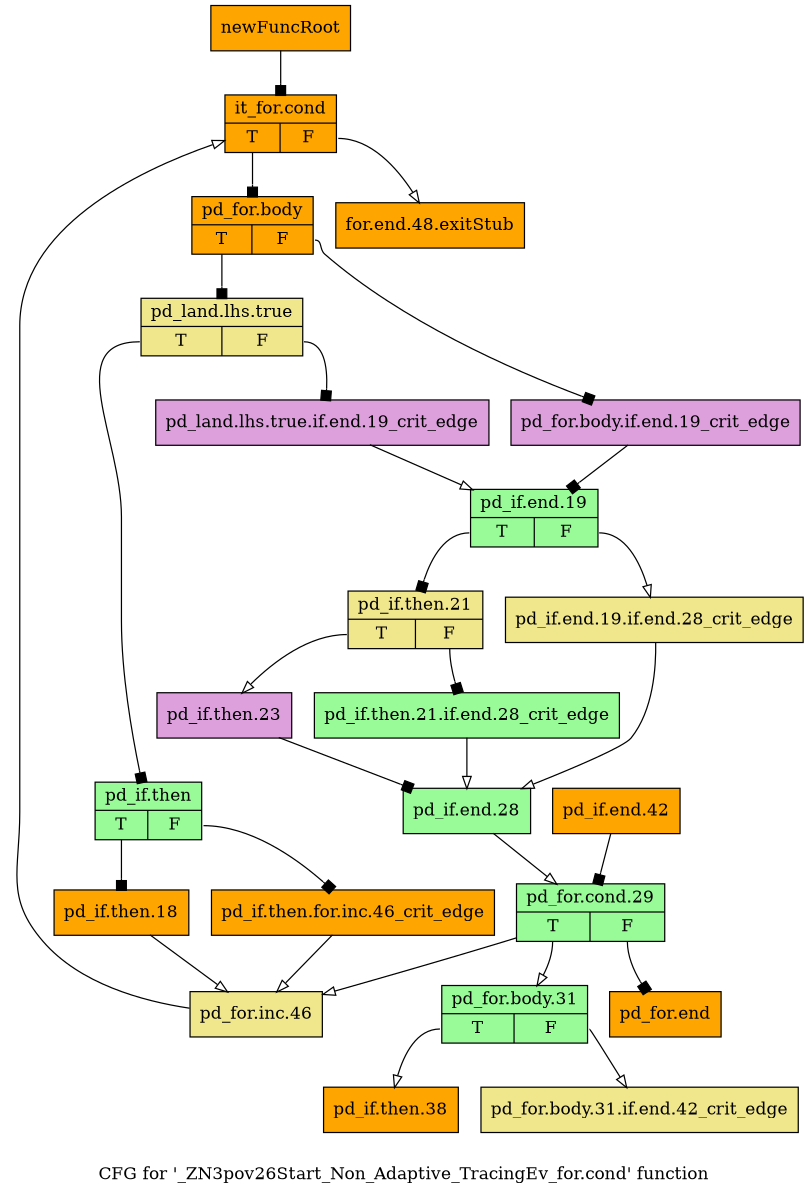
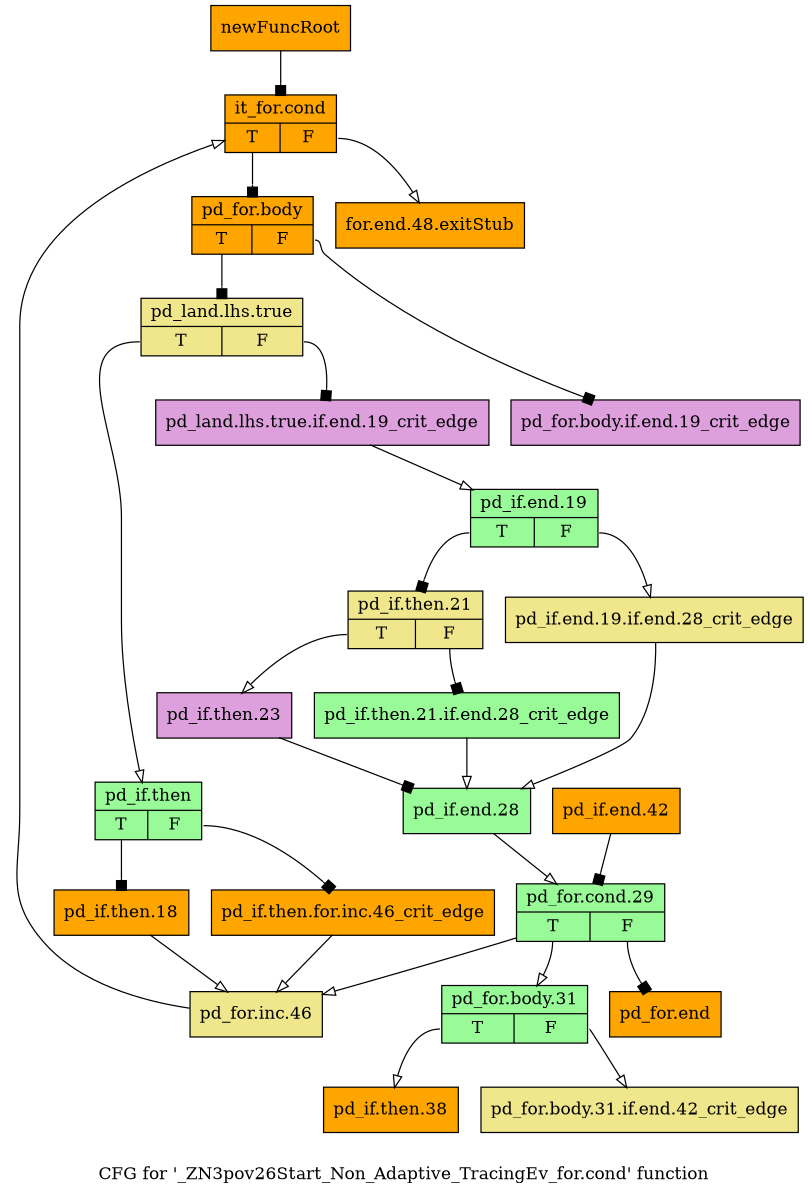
edge "pd_for.body.if.end.19_crit_edge" -> "pd_if.end.19": removed
edge "pd_land.lhs.true" -> "pd_if.then": arrowhead box -> onormal
